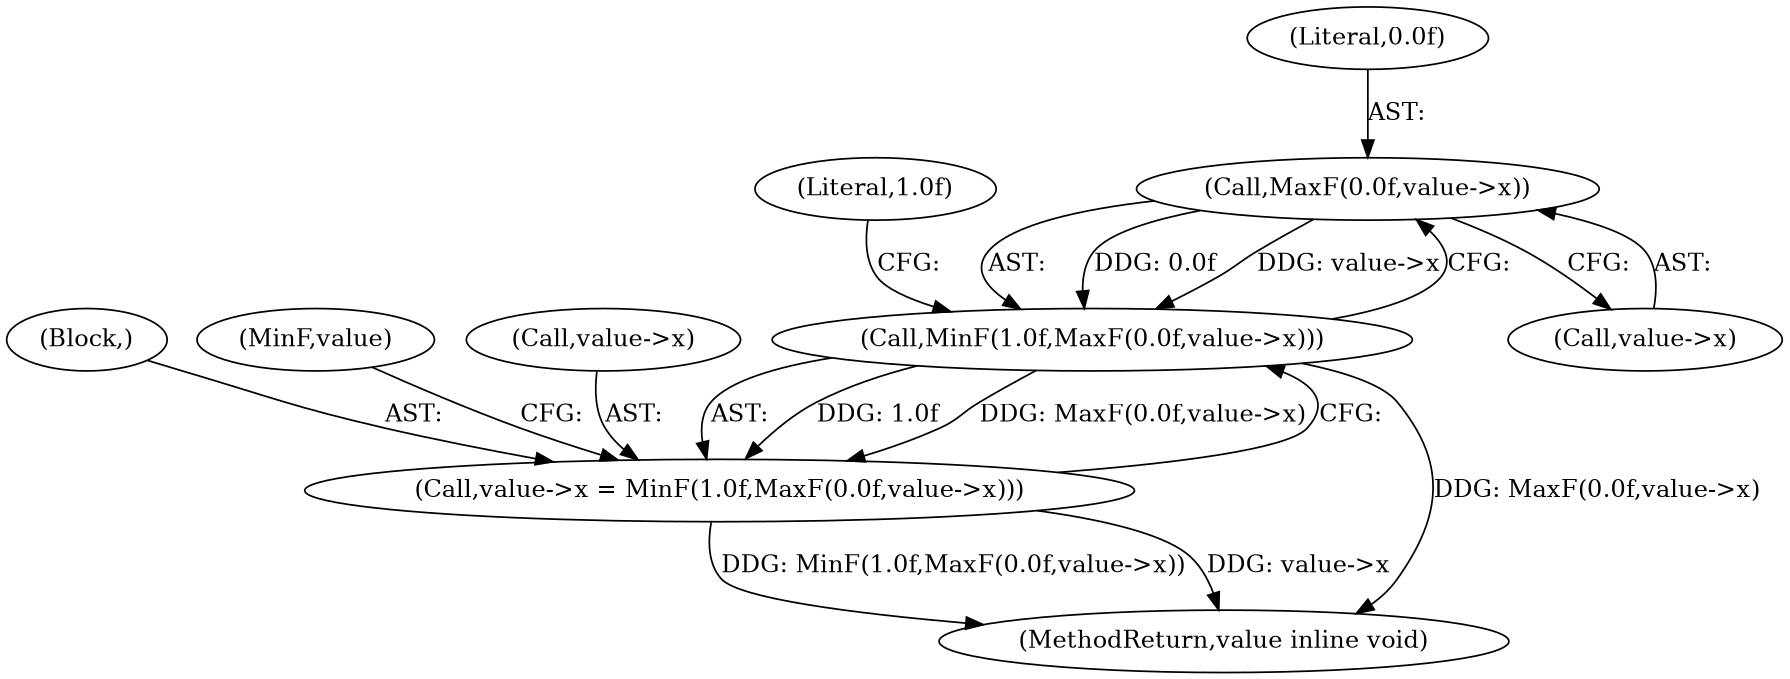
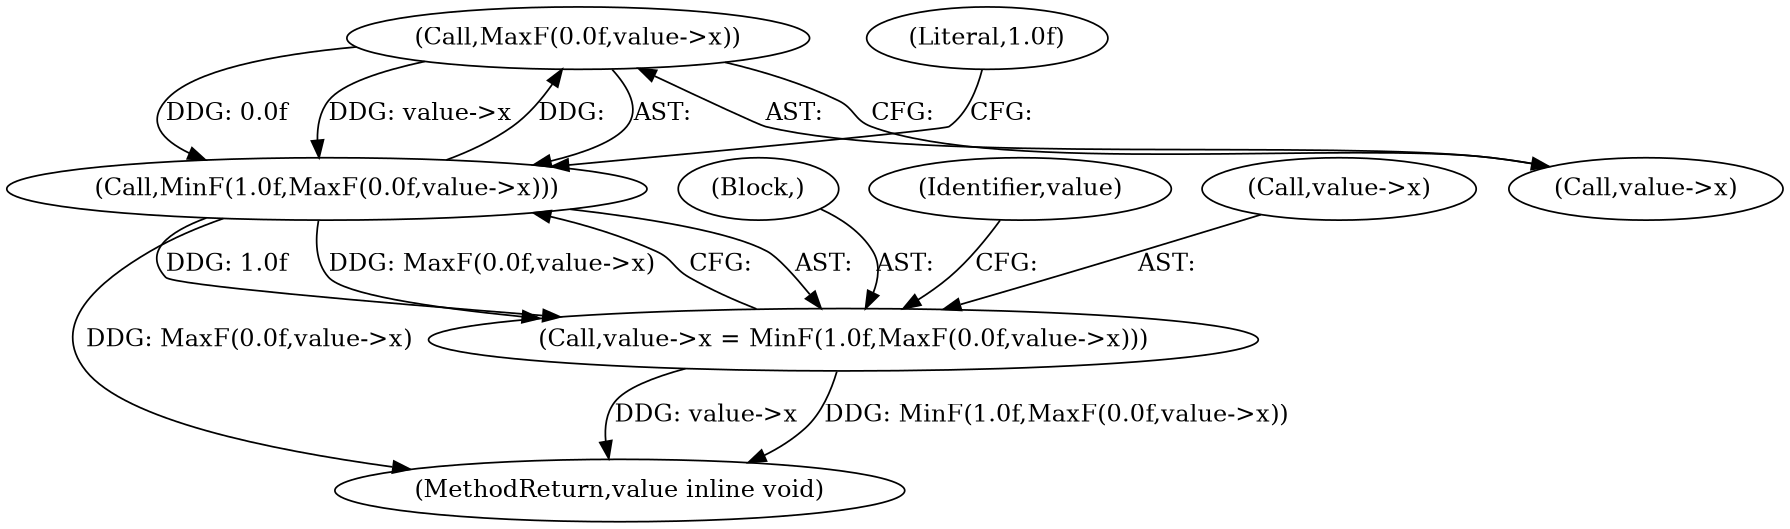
node "(Literal,0.0f)": removed
edge "(Call,MinF(1.0f,MaxF(0.0f,value->x)))" -> "(Call,MaxF(0.0f,value->x))": label "CFG: " -> "DDG: "
node "(MinF,value)": label "(MinF,value)" -> "(Identifier,value)"
